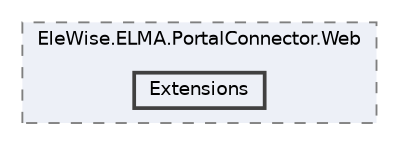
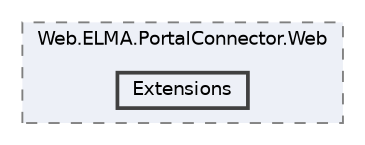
cluster "EleWise.ELMA.PortalConnector.Web": label "EleWise.ELMA.PortalConnector.Web" -> "Web.ELMA.PortalConnector.Web"
